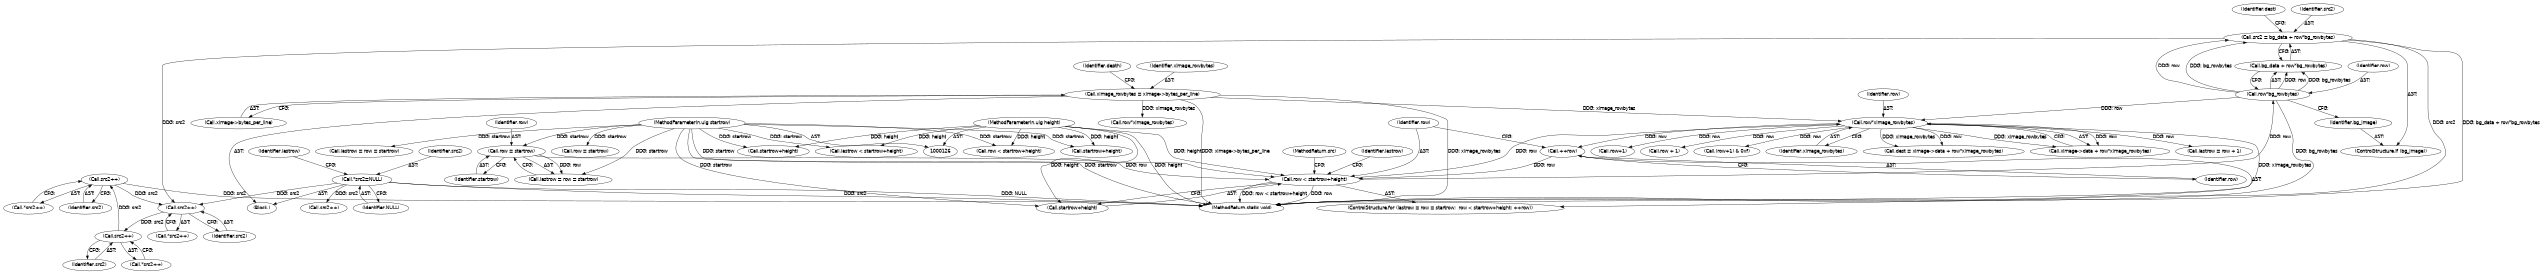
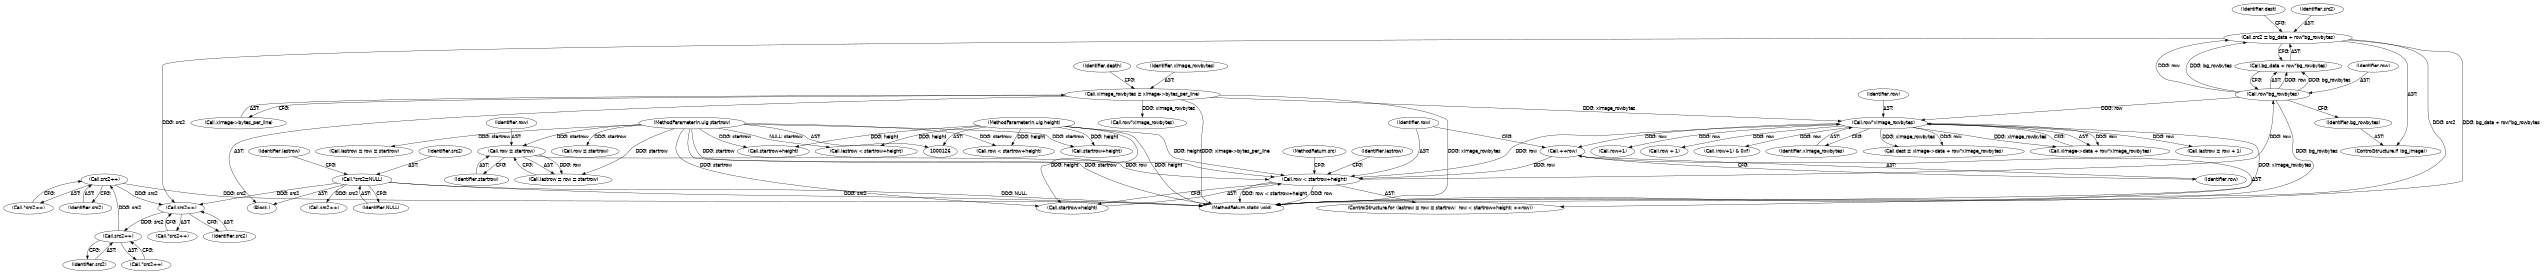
node "(Identifier,bg_image)": label "(Identifier,bg_image)" -> "(Identifier,bg_rowbytes)"
edge "(MethodParameterIn,ulg startrow)" -> "(Call,lastrow < startrow+height)": label "DDG: startrow" -> "NULL: startrow"
